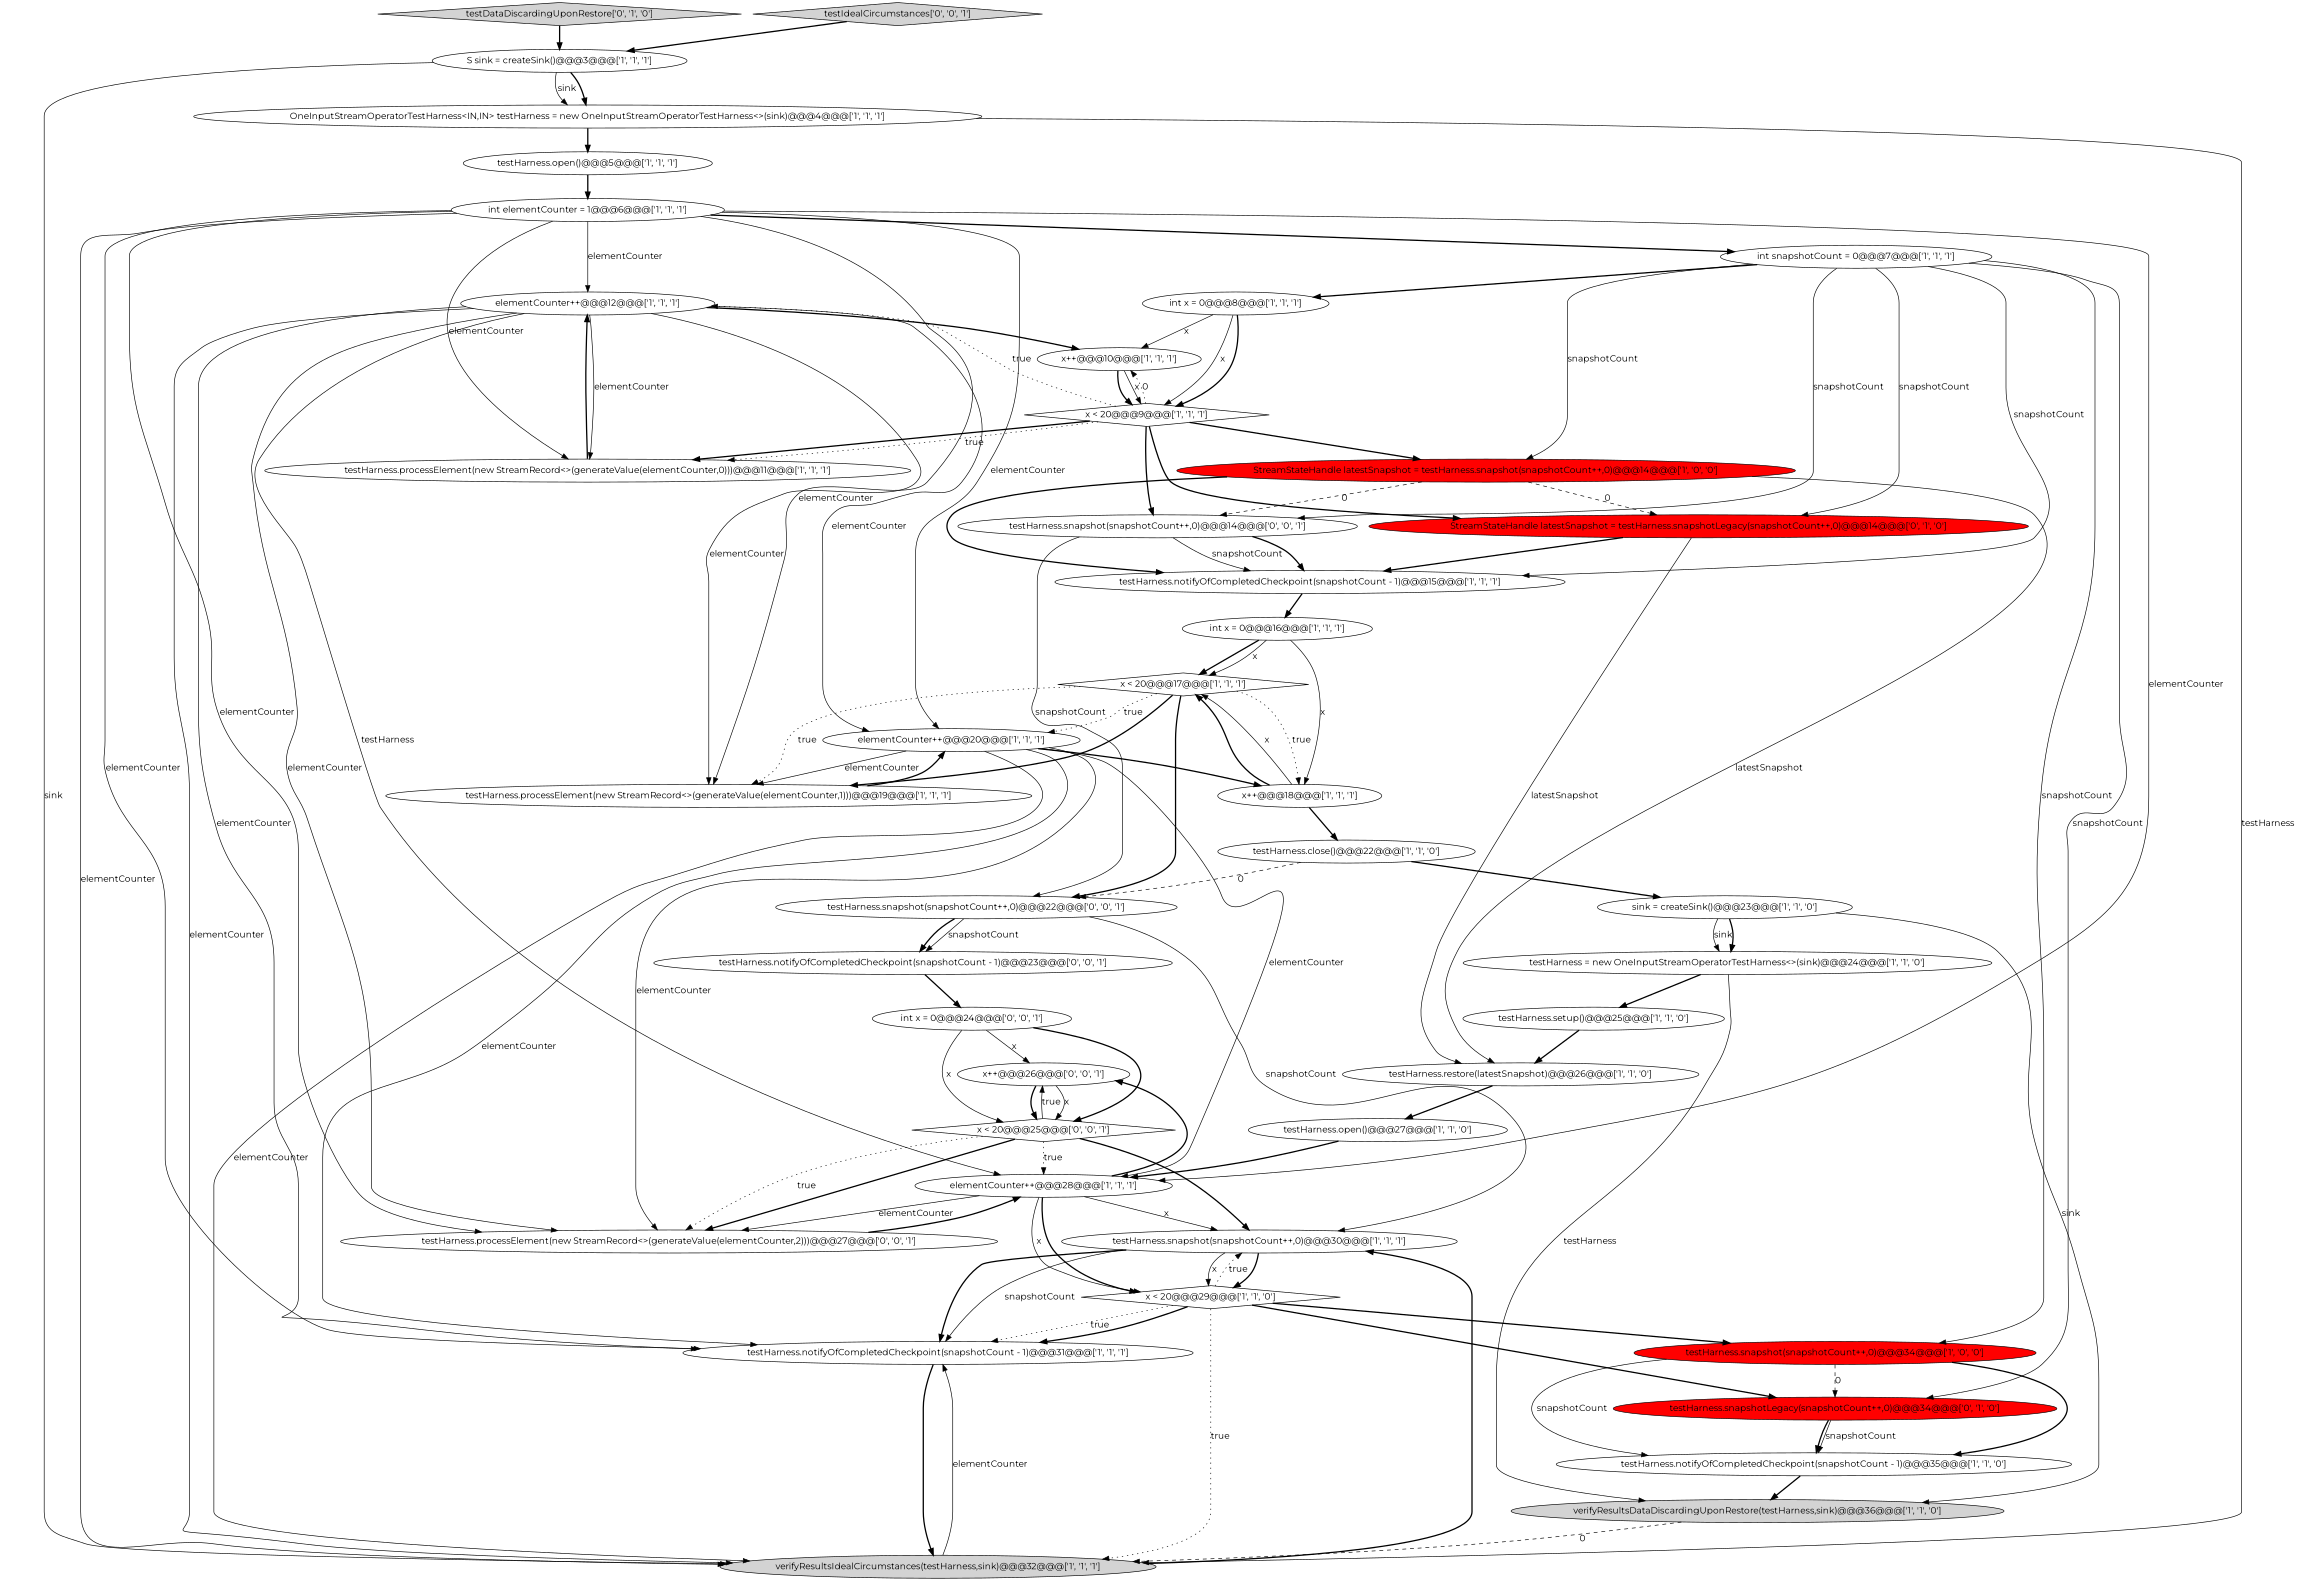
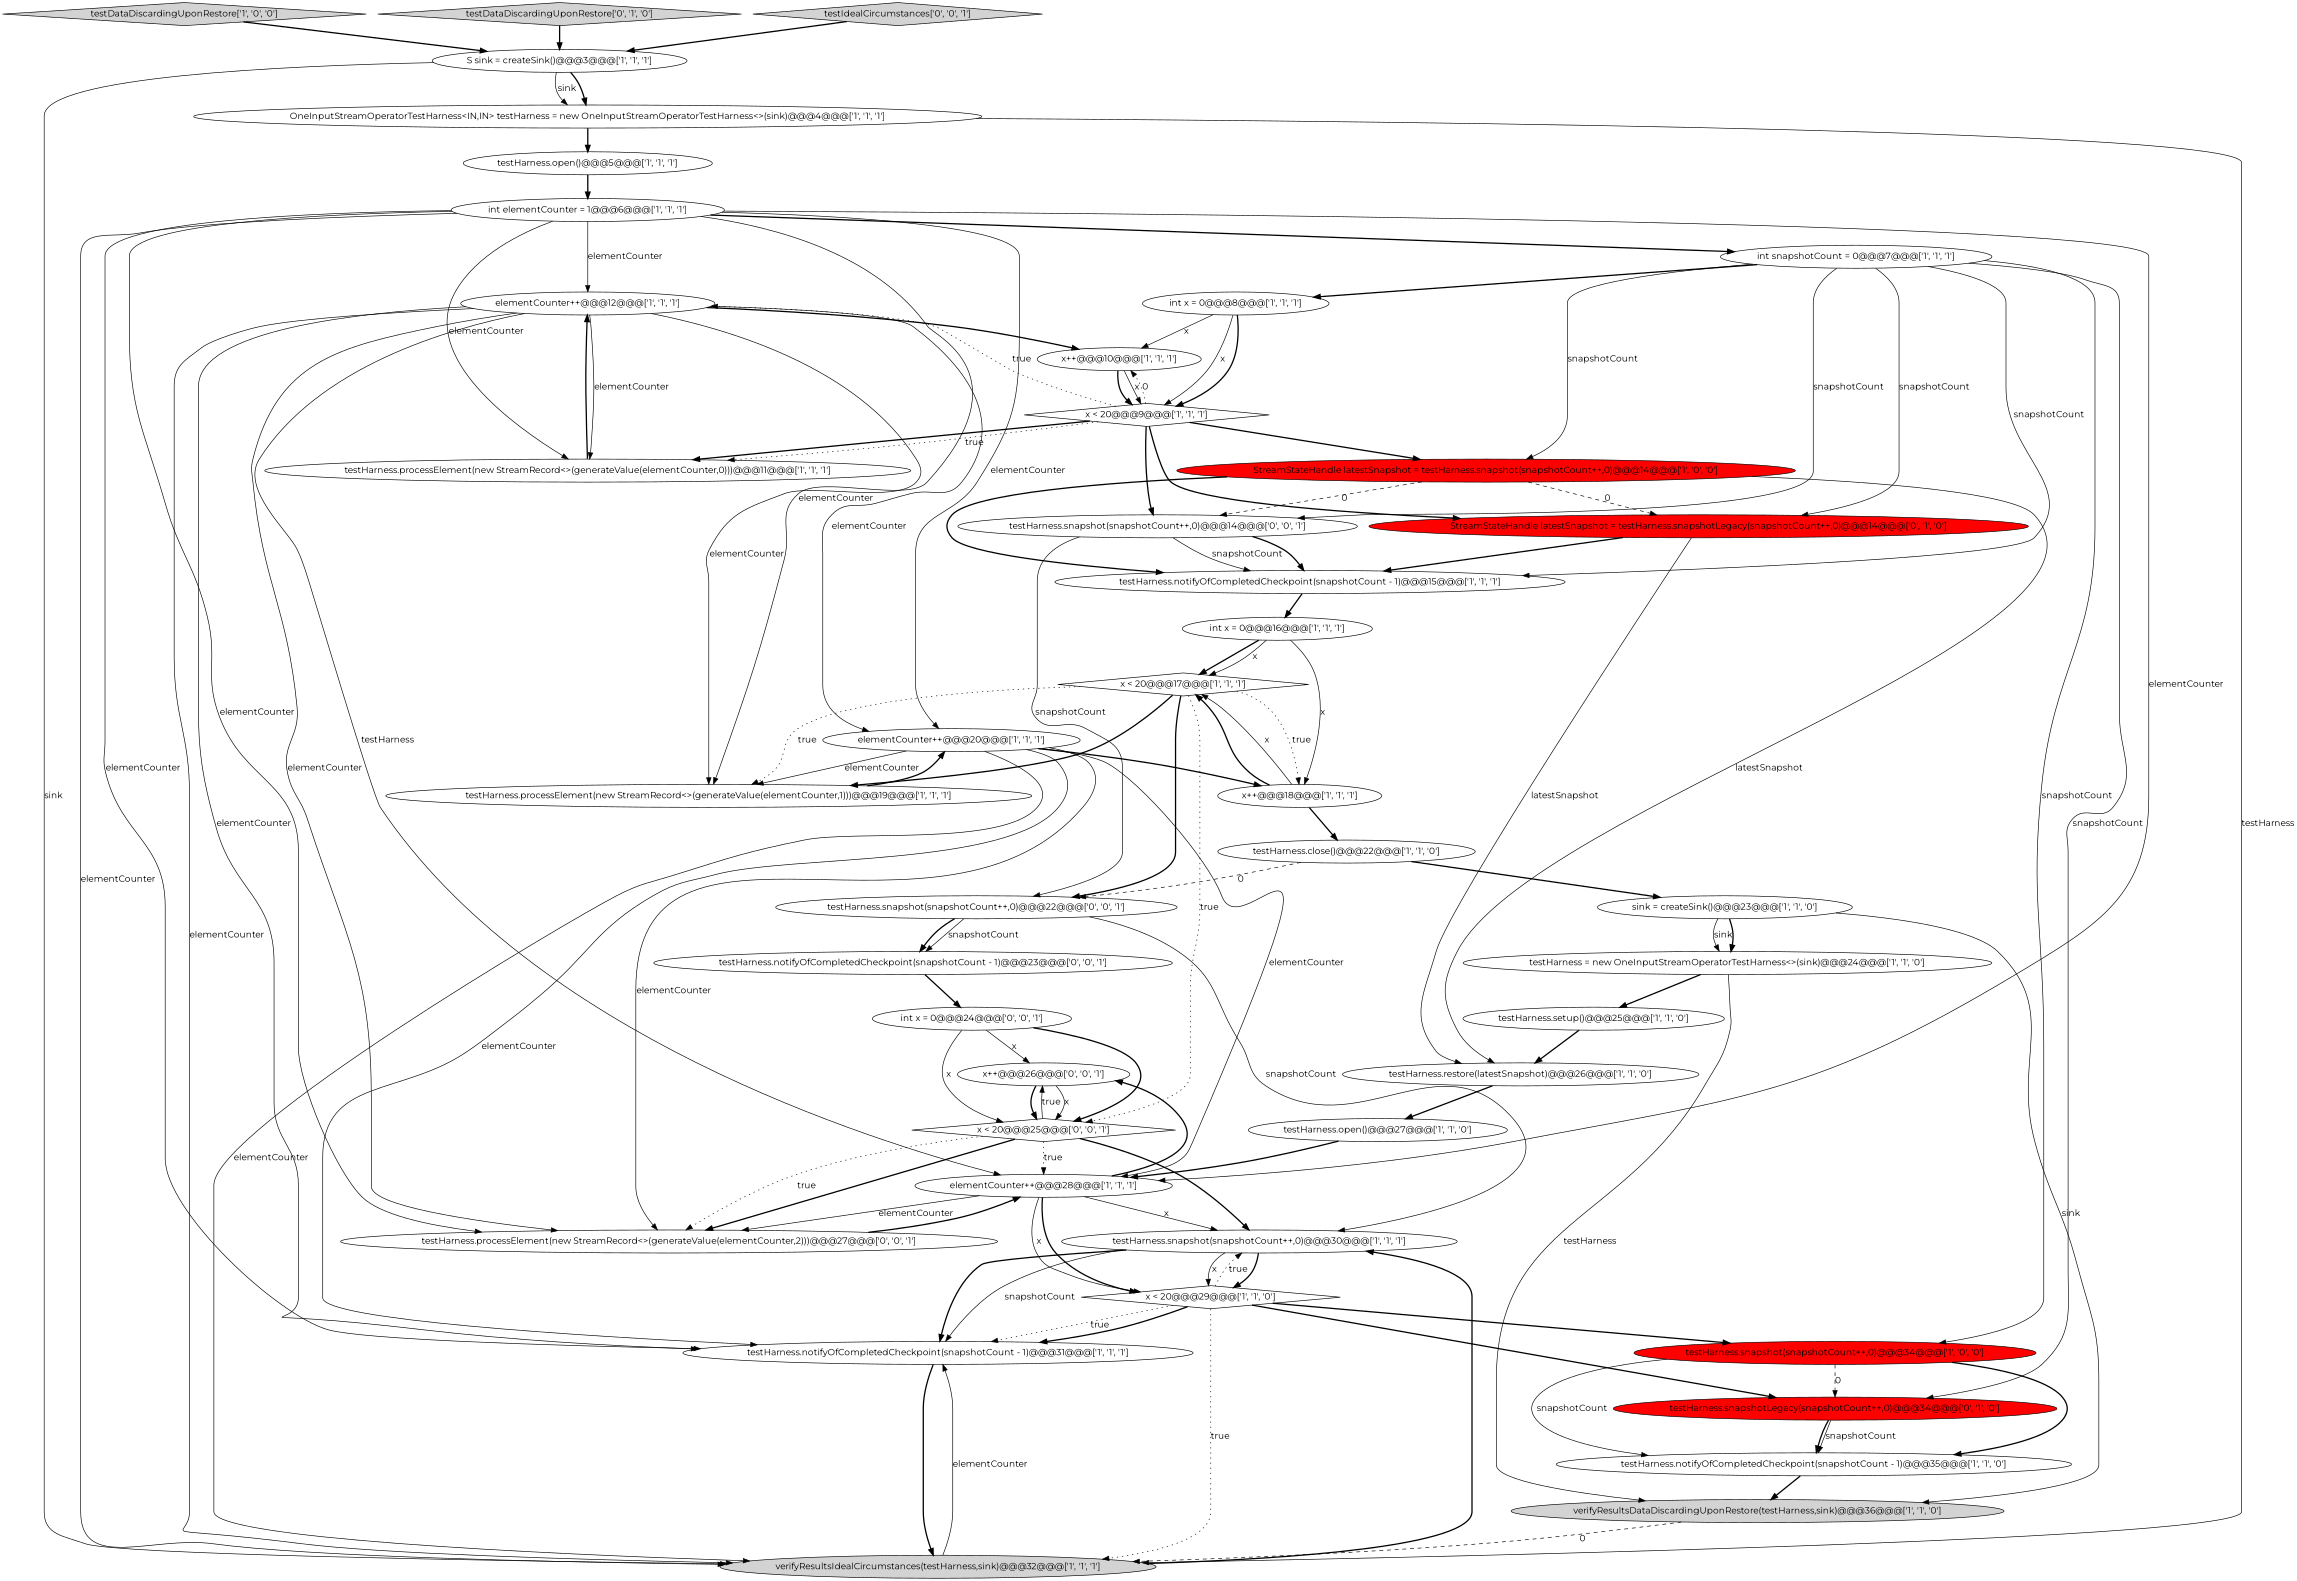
node "testDataDiscardingUponRestore['1', '0', '0']": added
edge "x < 20@@@17@@@['1', '1', '1']" -> "elementCounter++@@@20@@@['1', '1', '1']": now "x < 20@@@17@@@['1', '1', '1']" -> "x < 20@@@25@@@['0', '0', '1']"
